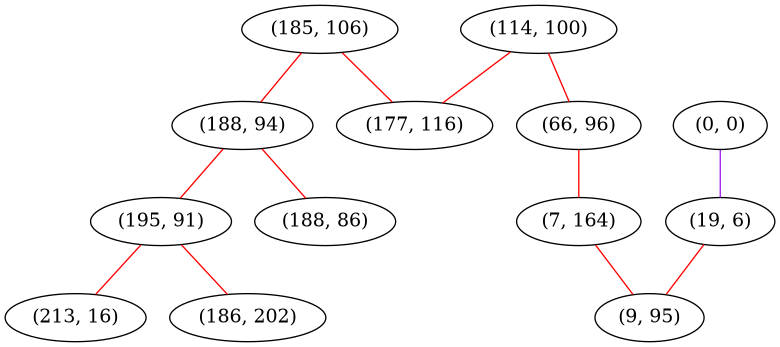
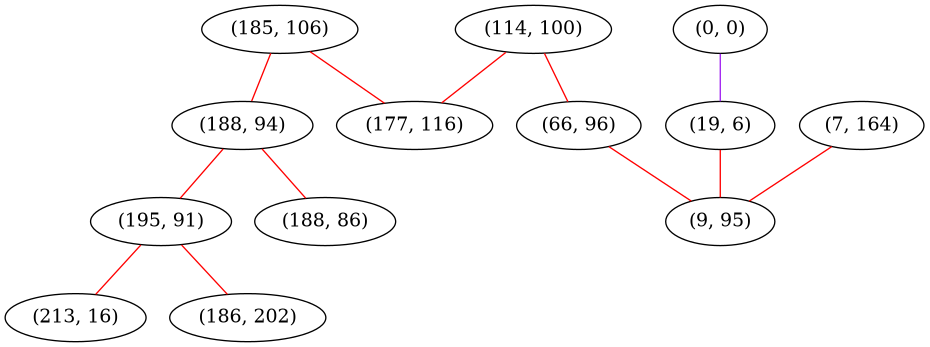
edge "(66, 96)" -- "(7, 164)": now "(66, 96)" -- "(9, 95)"
